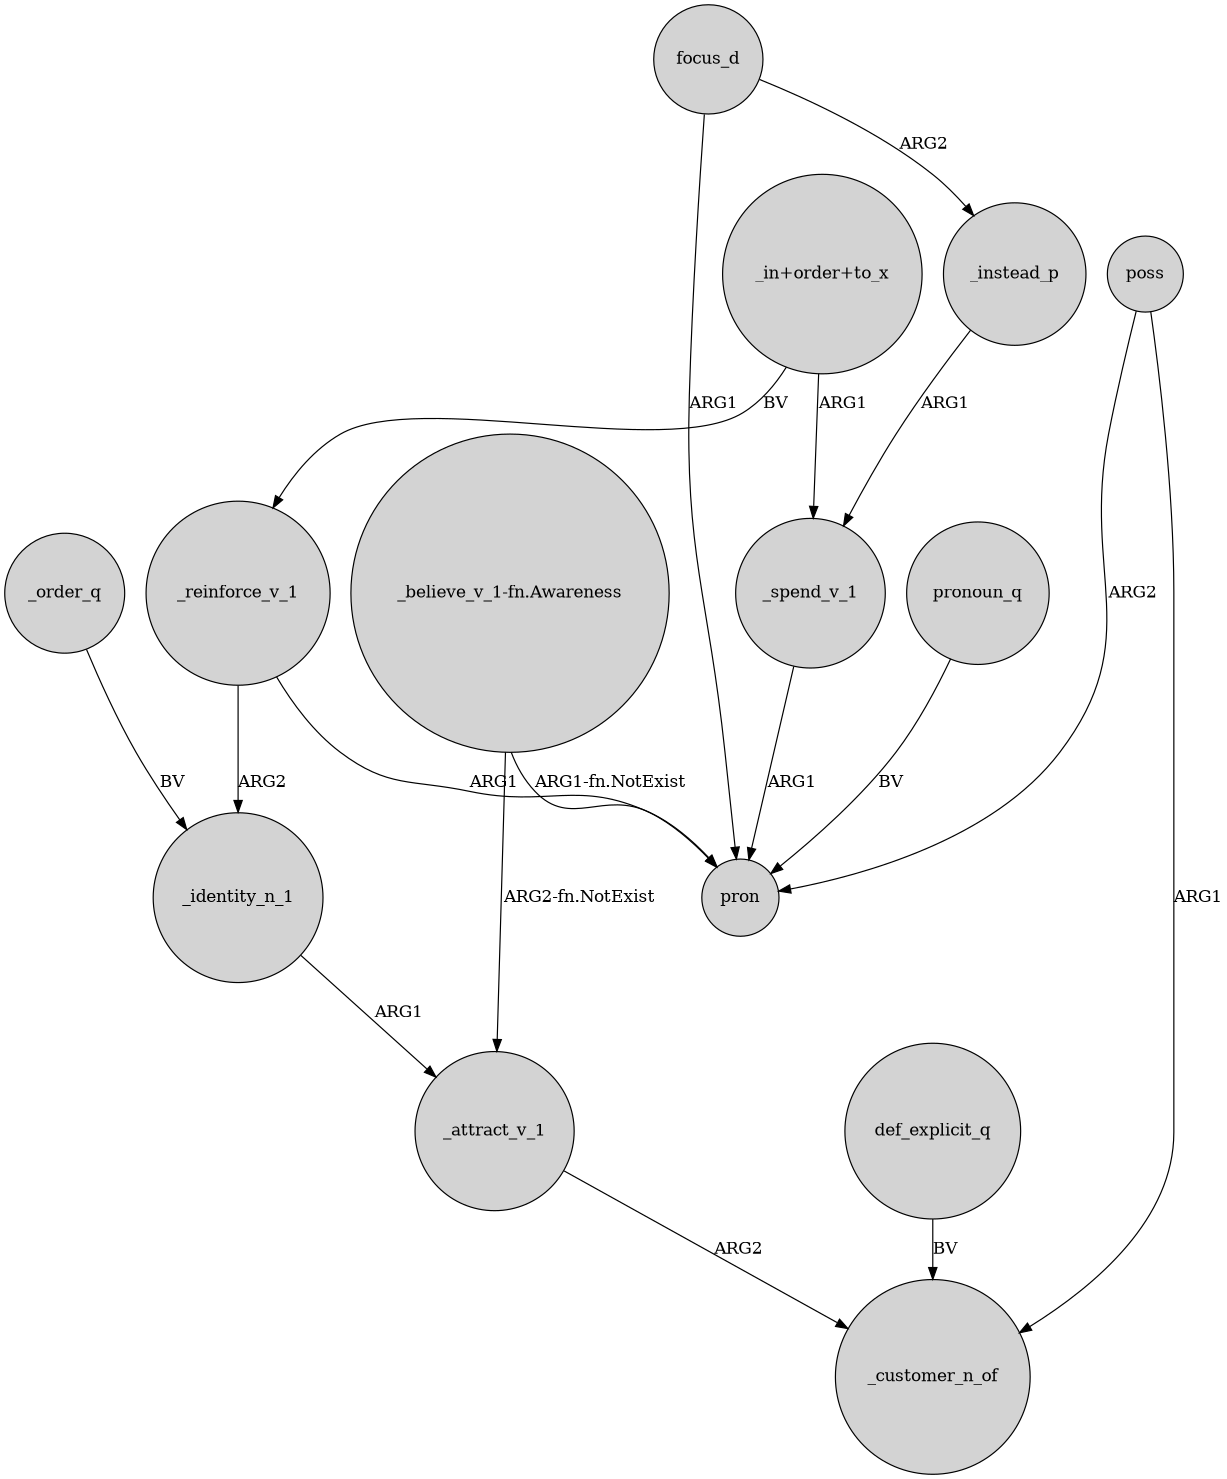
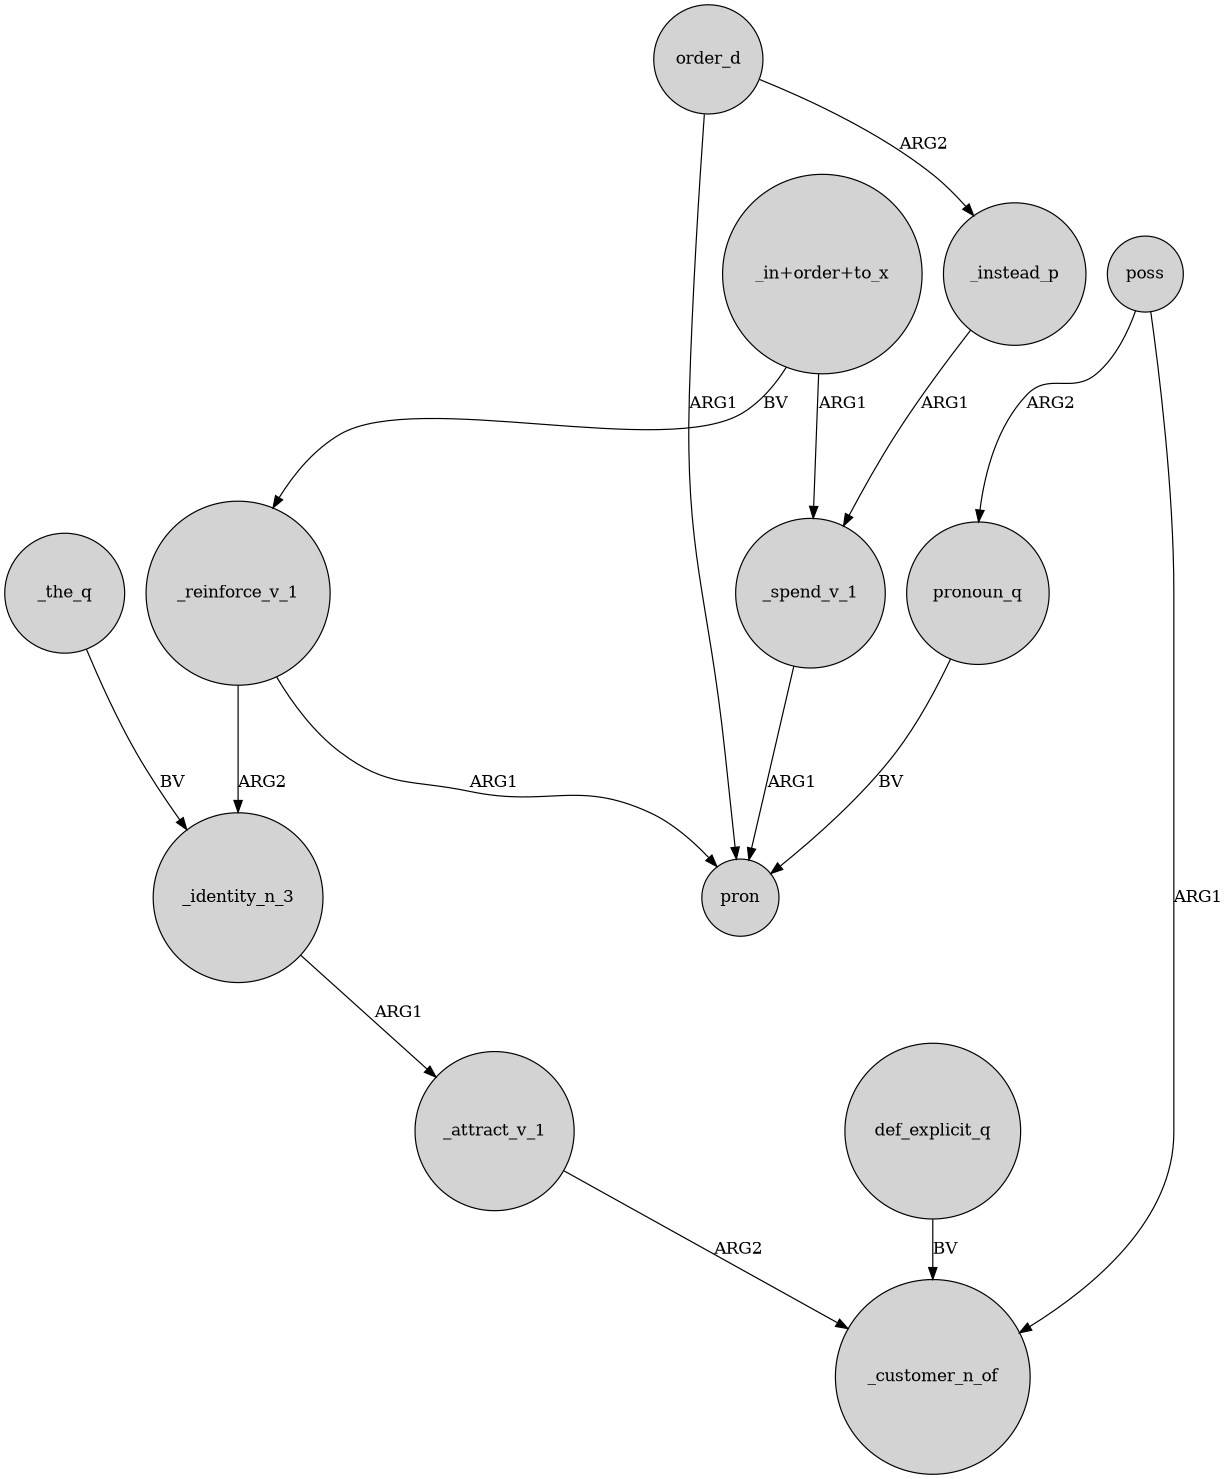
node "focus_d": label "focus_d" -> "order_d"
node "_order_q": label "_order_q" -> "_the_q"
node "_believe_v_1-fn.Awareness": removed
edge "poss" -> "pron": now "poss" -> "pronoun_q"
node "_identity_n_1": label "_identity_n_1" -> "_identity_n_3"
